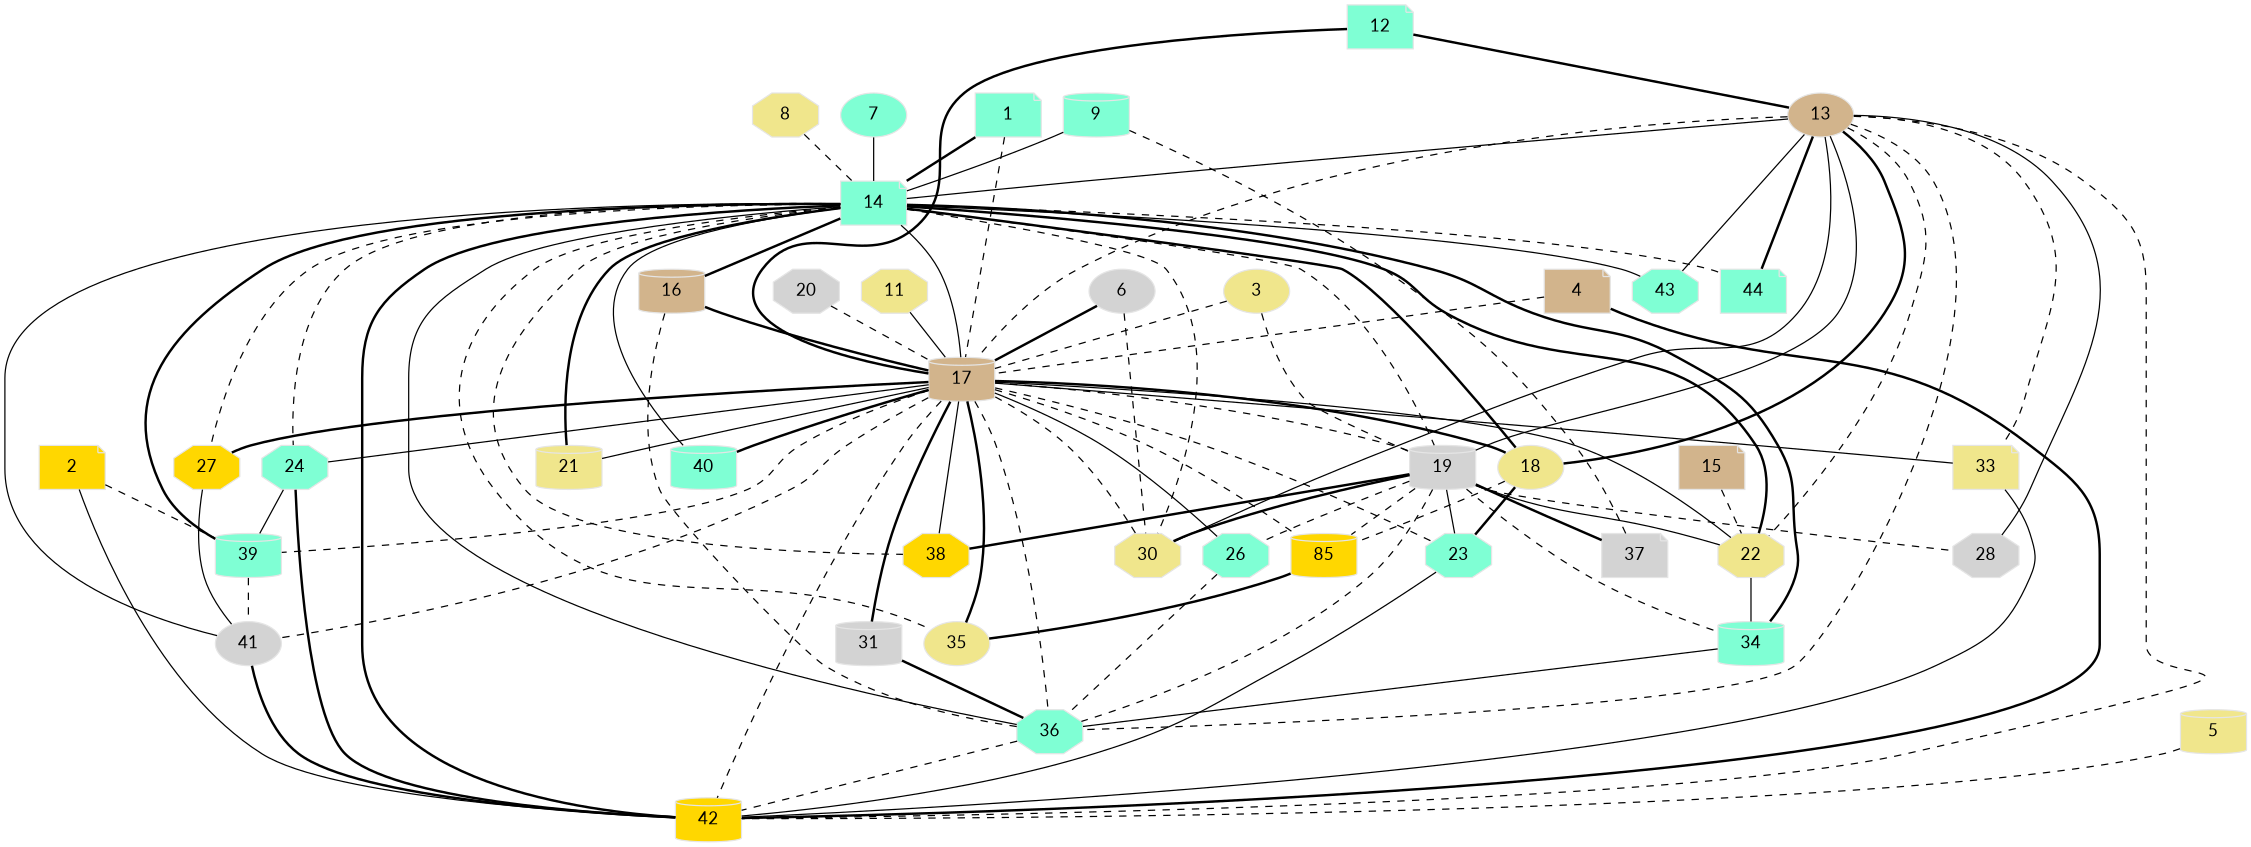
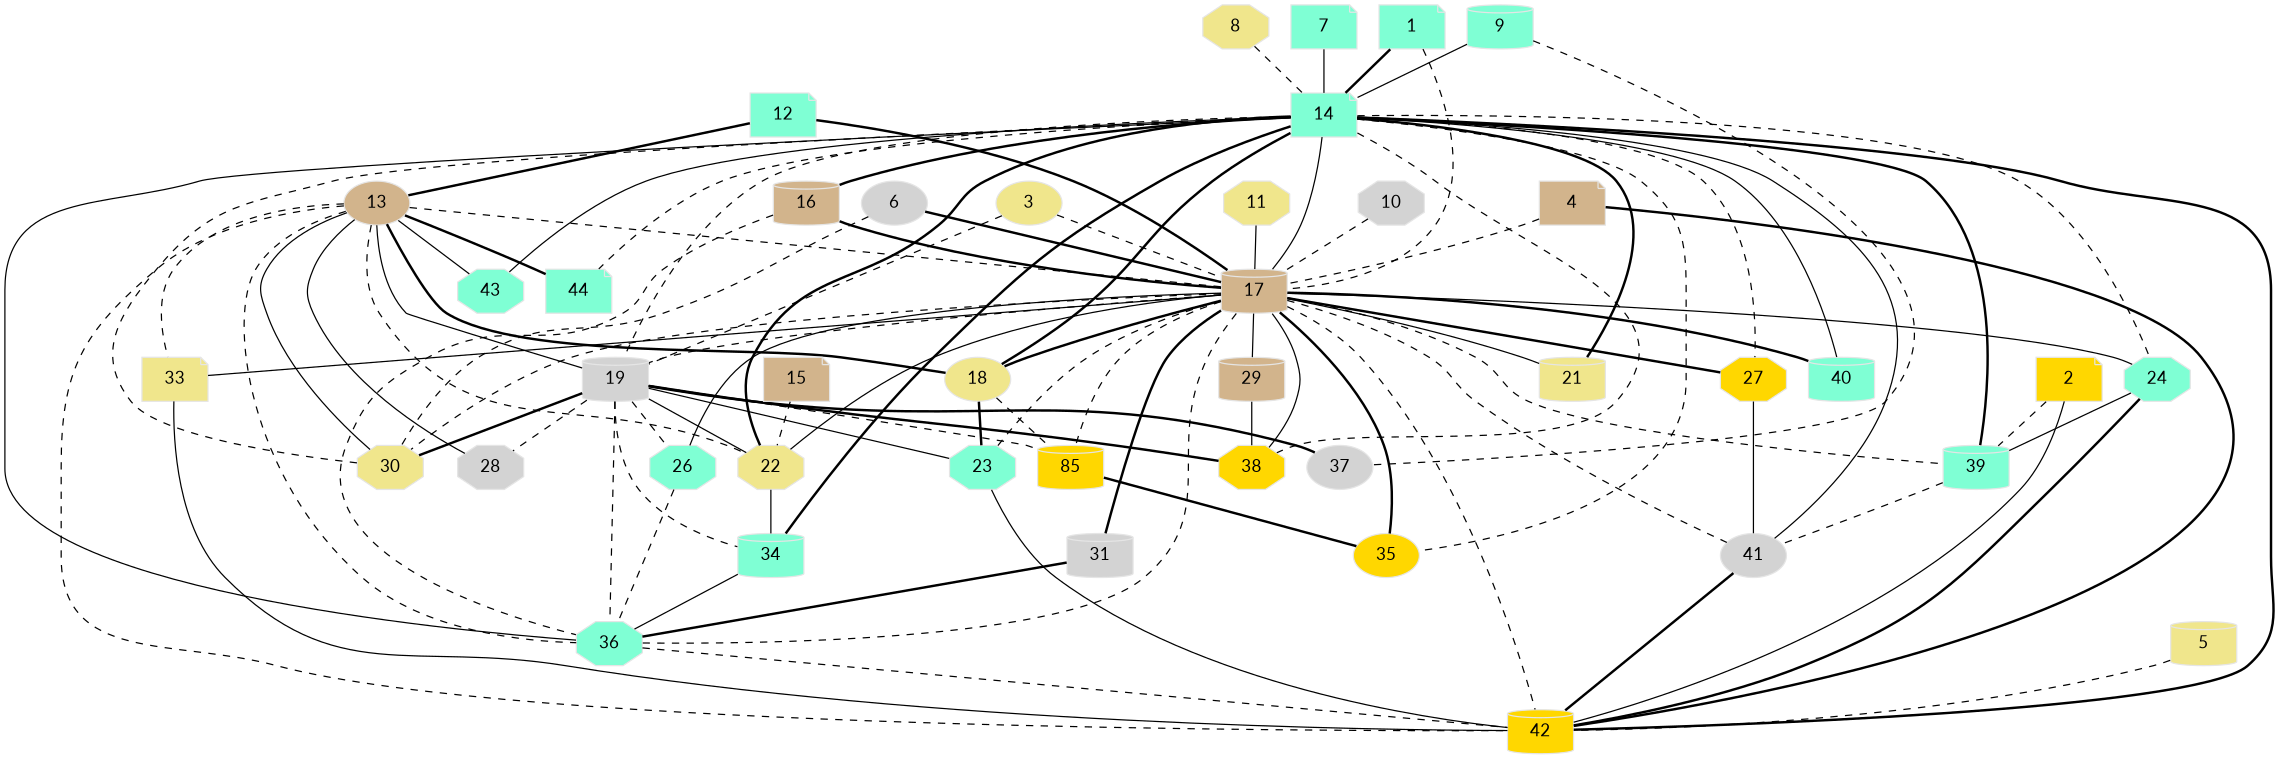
node "7": shape ellipse -> note
edge "13" -- "14": removed
node "20": label "20" -> "10"
node "29": added
node "37": shape note -> ellipse
node "35": fillcolor khaki -> gold
